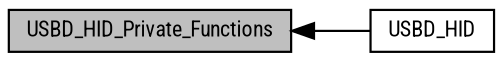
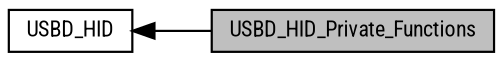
edge "USBD_HID" -> "USBD_HID_Private_Functions": reversed
